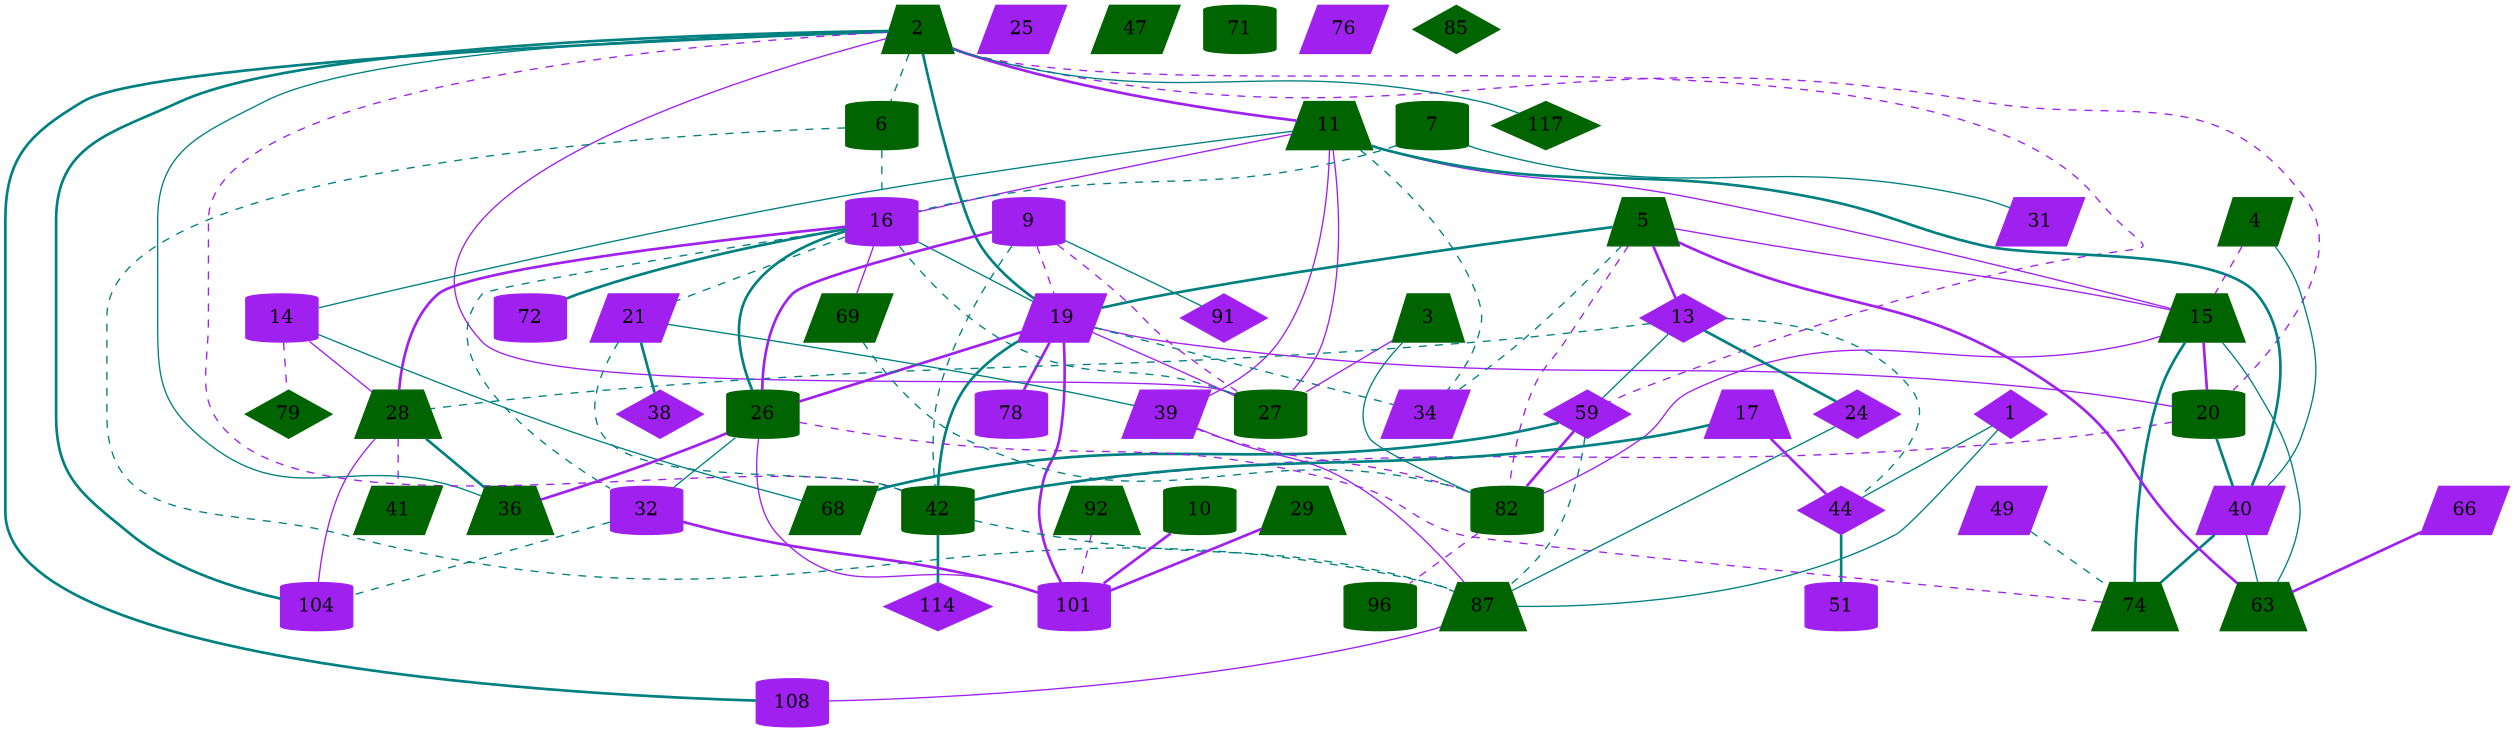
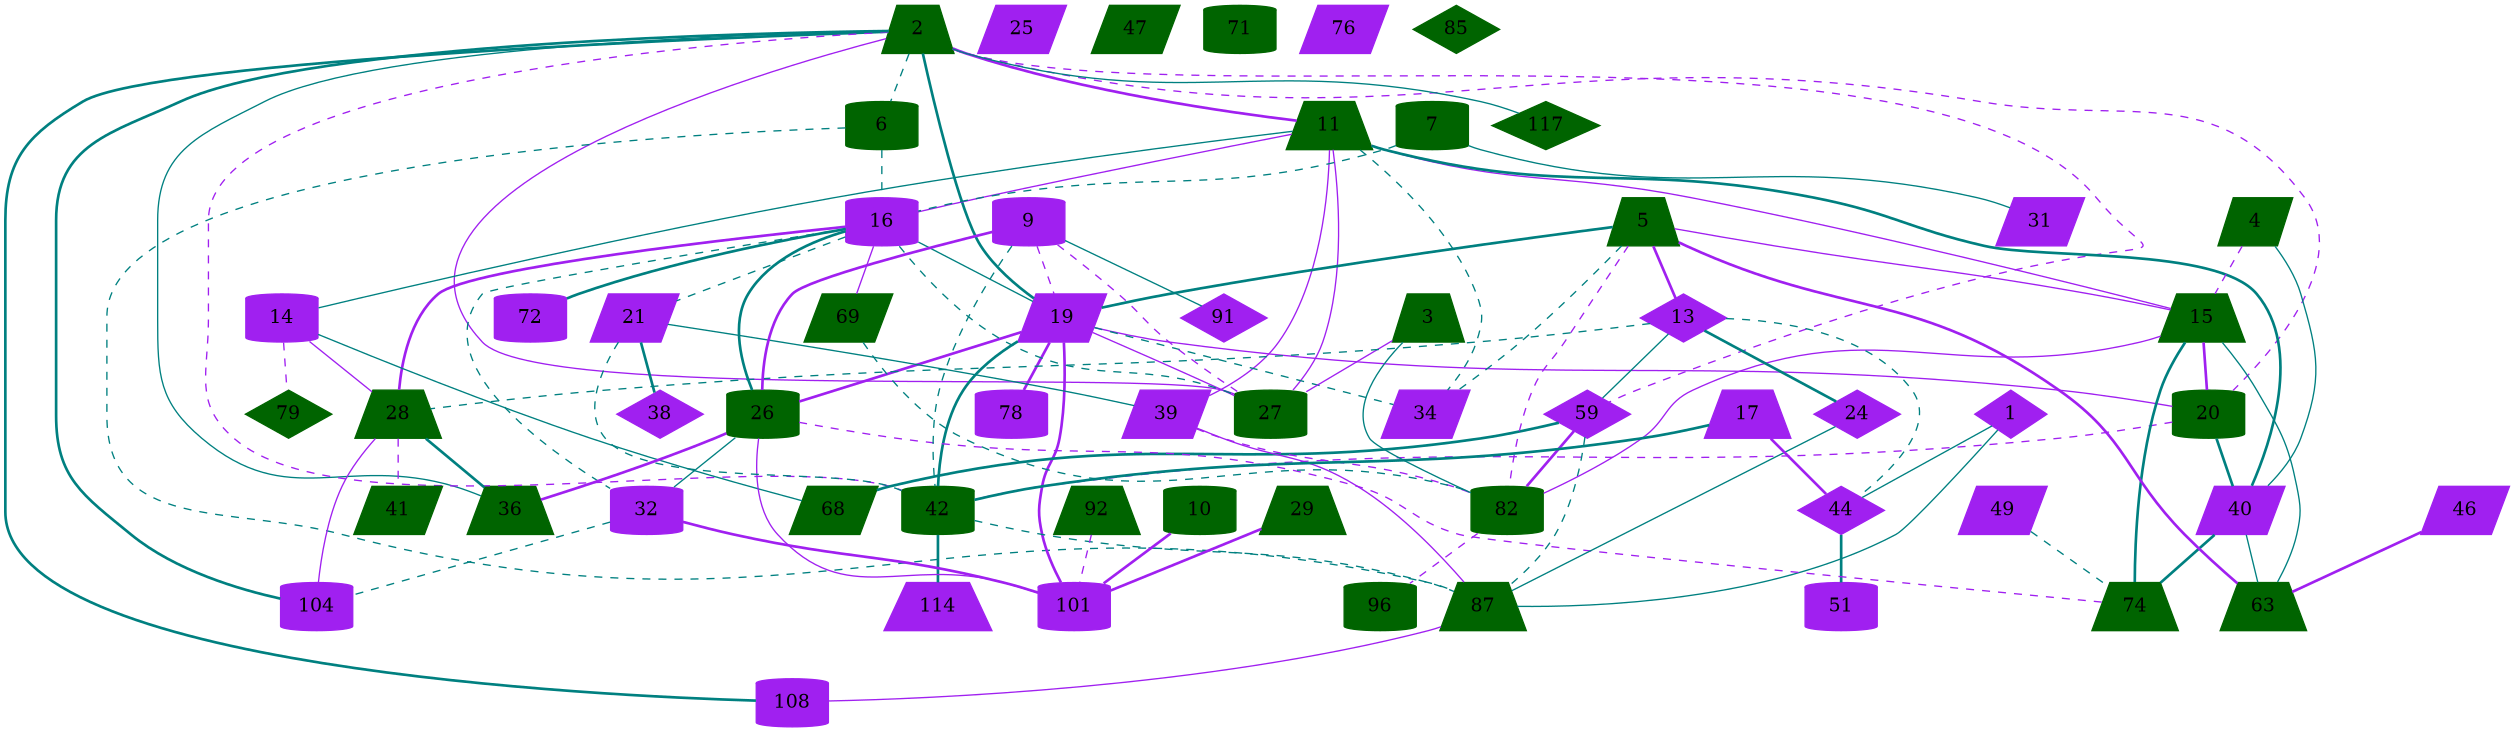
node "66": label "66" -> "46"
node "114": shape diamond -> trapezium
